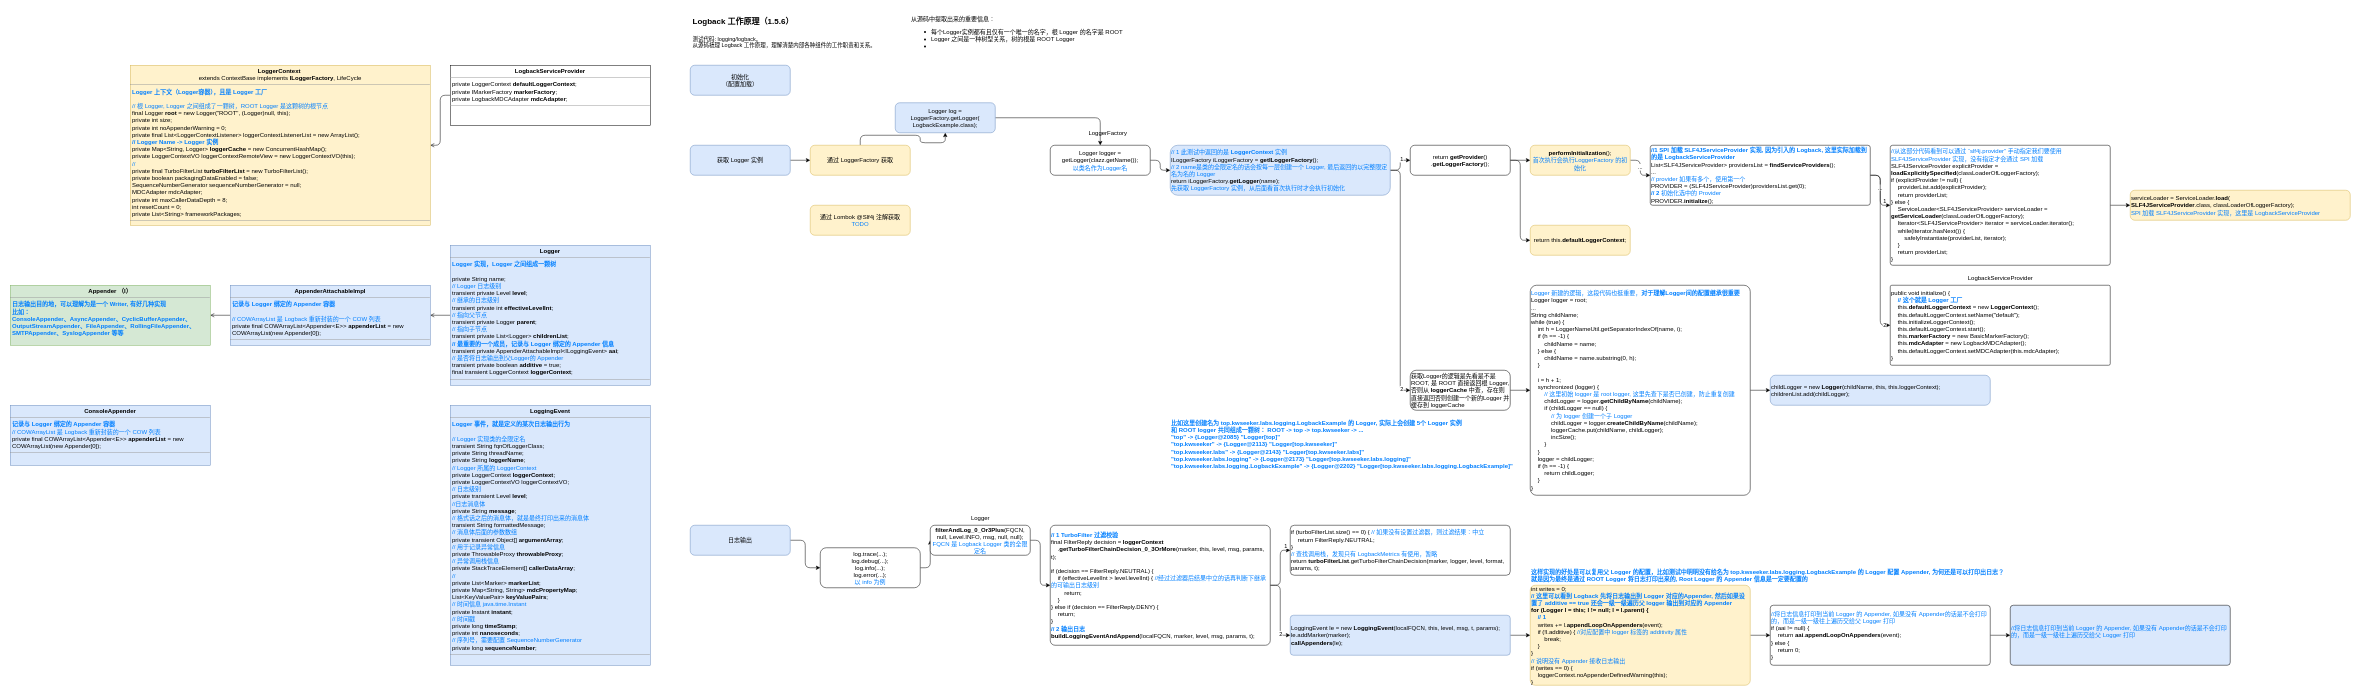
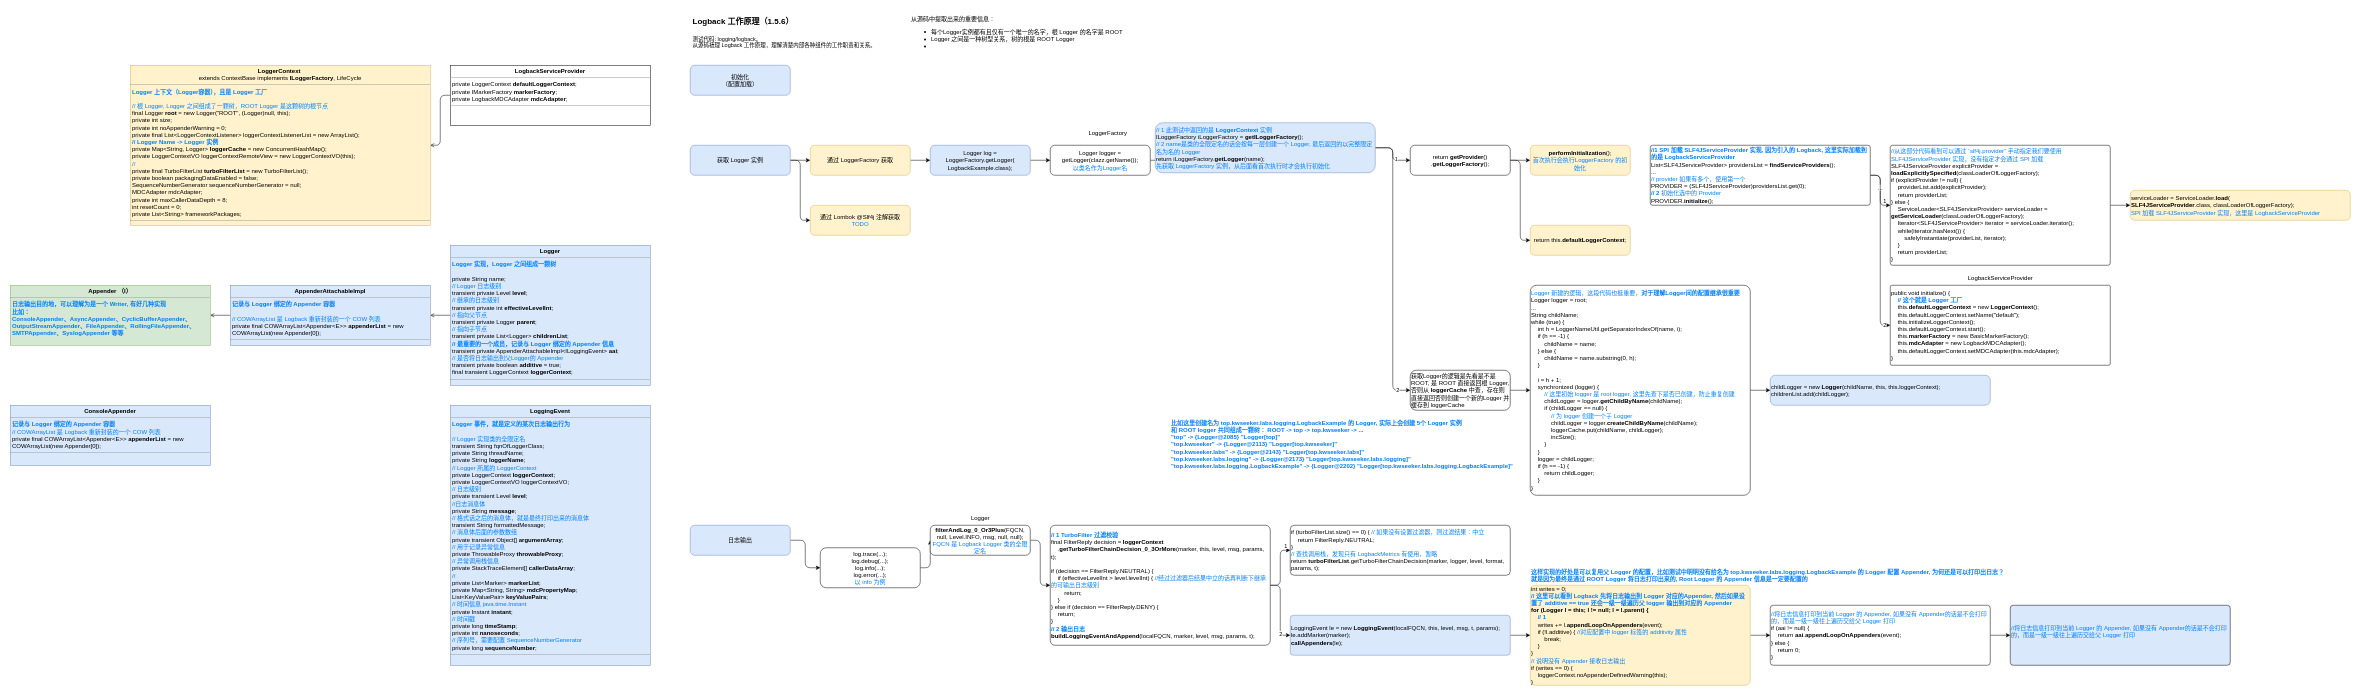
node "Logger log = LoggerFactory.getLogger( LogbackExample.class);": moved (945, 118) -> (980, 160)
node "// 1 此测试中返回的是 LoggerContext 实例 ILoggerFactory iLoggerFactory = getILoggerFactory(); // 2 name是类的全限定名的话会按每一层创建一个 Logger, 最后返回的以完整限定名为名的 Logger return iLoggerFactory.getLogger(name); 先获取 LoggerFactory 实例，从后面看首次执行时才会执行初始化": moved (1280, 170) -> (1265, 148)
edge "performInitialization(); 首次执行会执行LoggerFactory 的初始化" -> "//1 SPI 加载 SLF4JServiceProvider 实现, 因为引入的 Logback, 这里实际加载到的是 LogbackServiceProvider List<SLF4JServiceProvider> providersList = findServiceProviders(); ... // provider 如果有多个，使用第一个 PROVIDER = (SLF4JServiceProvider)providersList.get(0); // 2 初始化选中的 Provider PROVIDER.initialize();": removed, label "..."
edge "获取 Logger 实例" -> "通过 Lombok @Slf4j 注解获取 TODO": added
